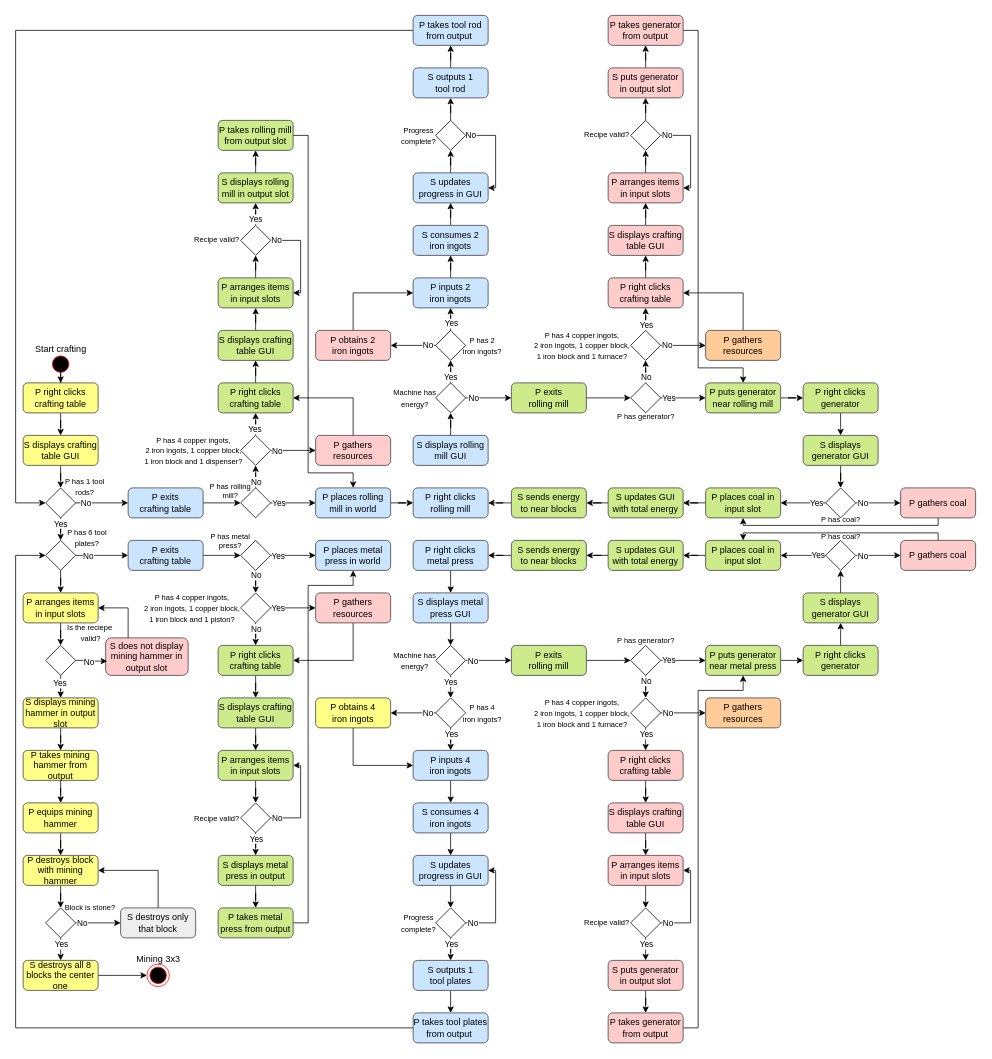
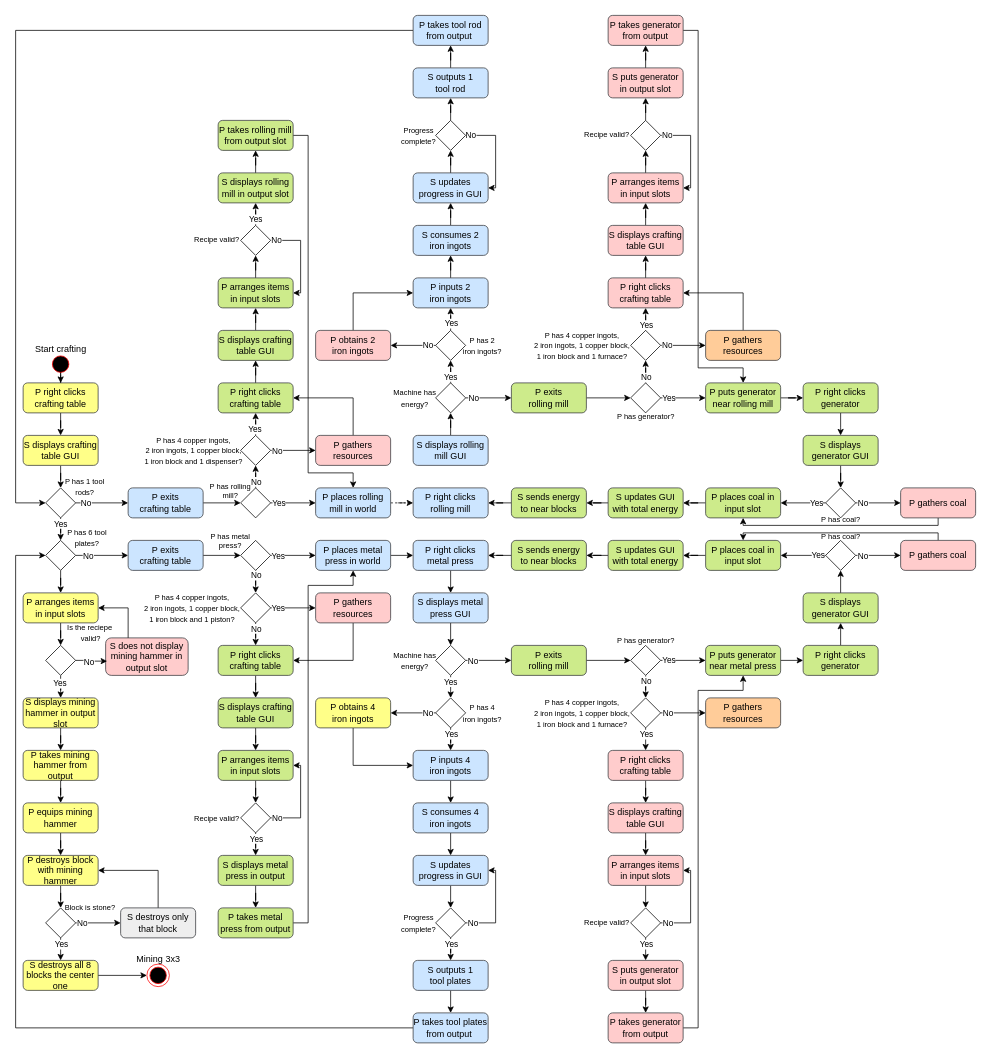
edge "P places rolling mill in world" -> "P right clicks rolling mill": style solid -> dashed
edge "P places metal press in world" -> "P right clicks metal press": added
